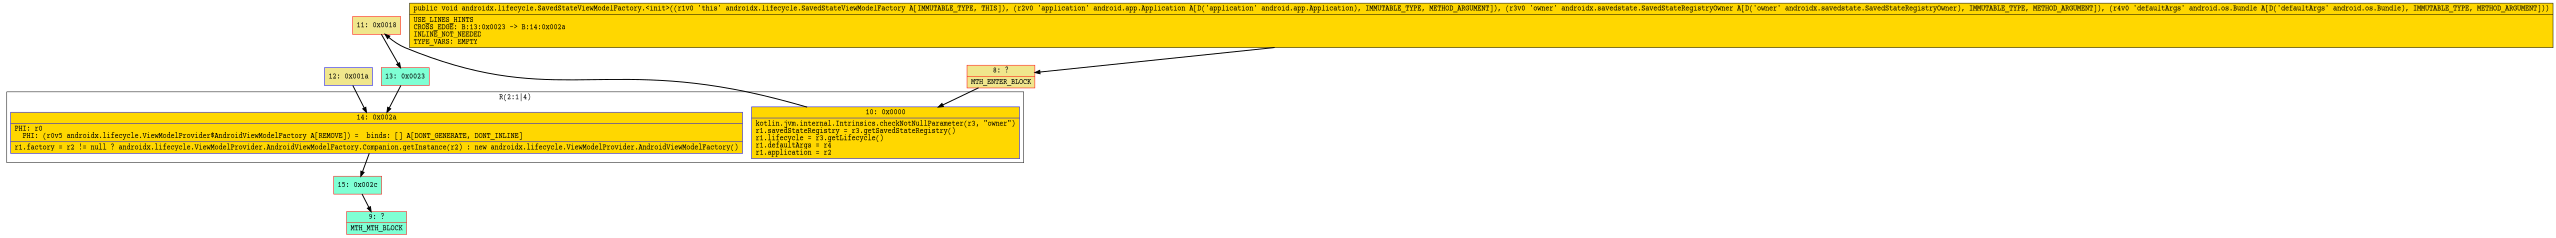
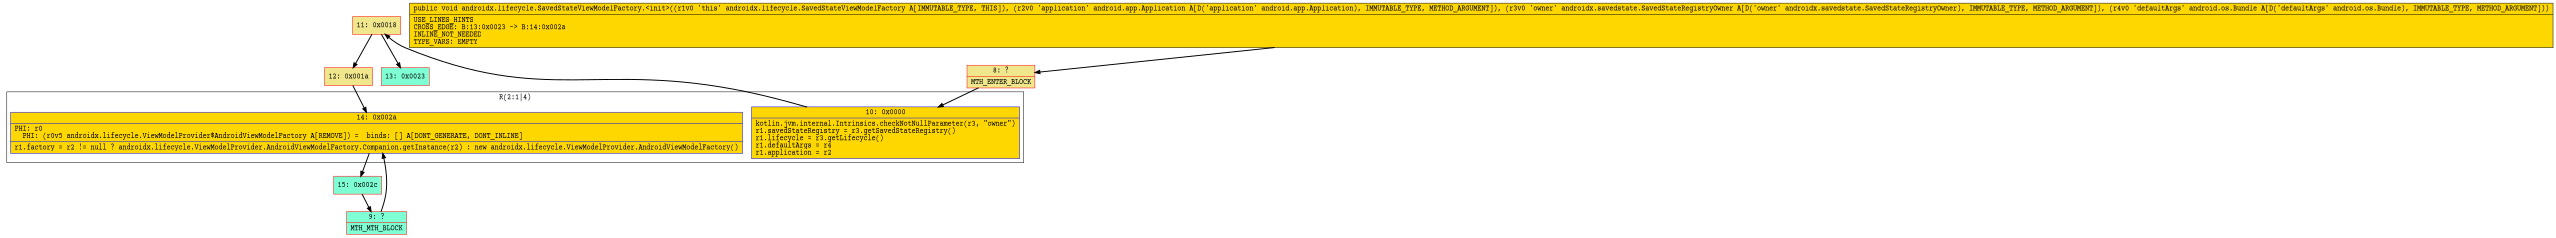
edge "11: 0x0018" -> "12: 0x001a": added
node "12: 0x001a": color blue -> red
edge "13: 0x0023" -> "14: 0x002a": now "9: ?" -> "14: 0x002a"
